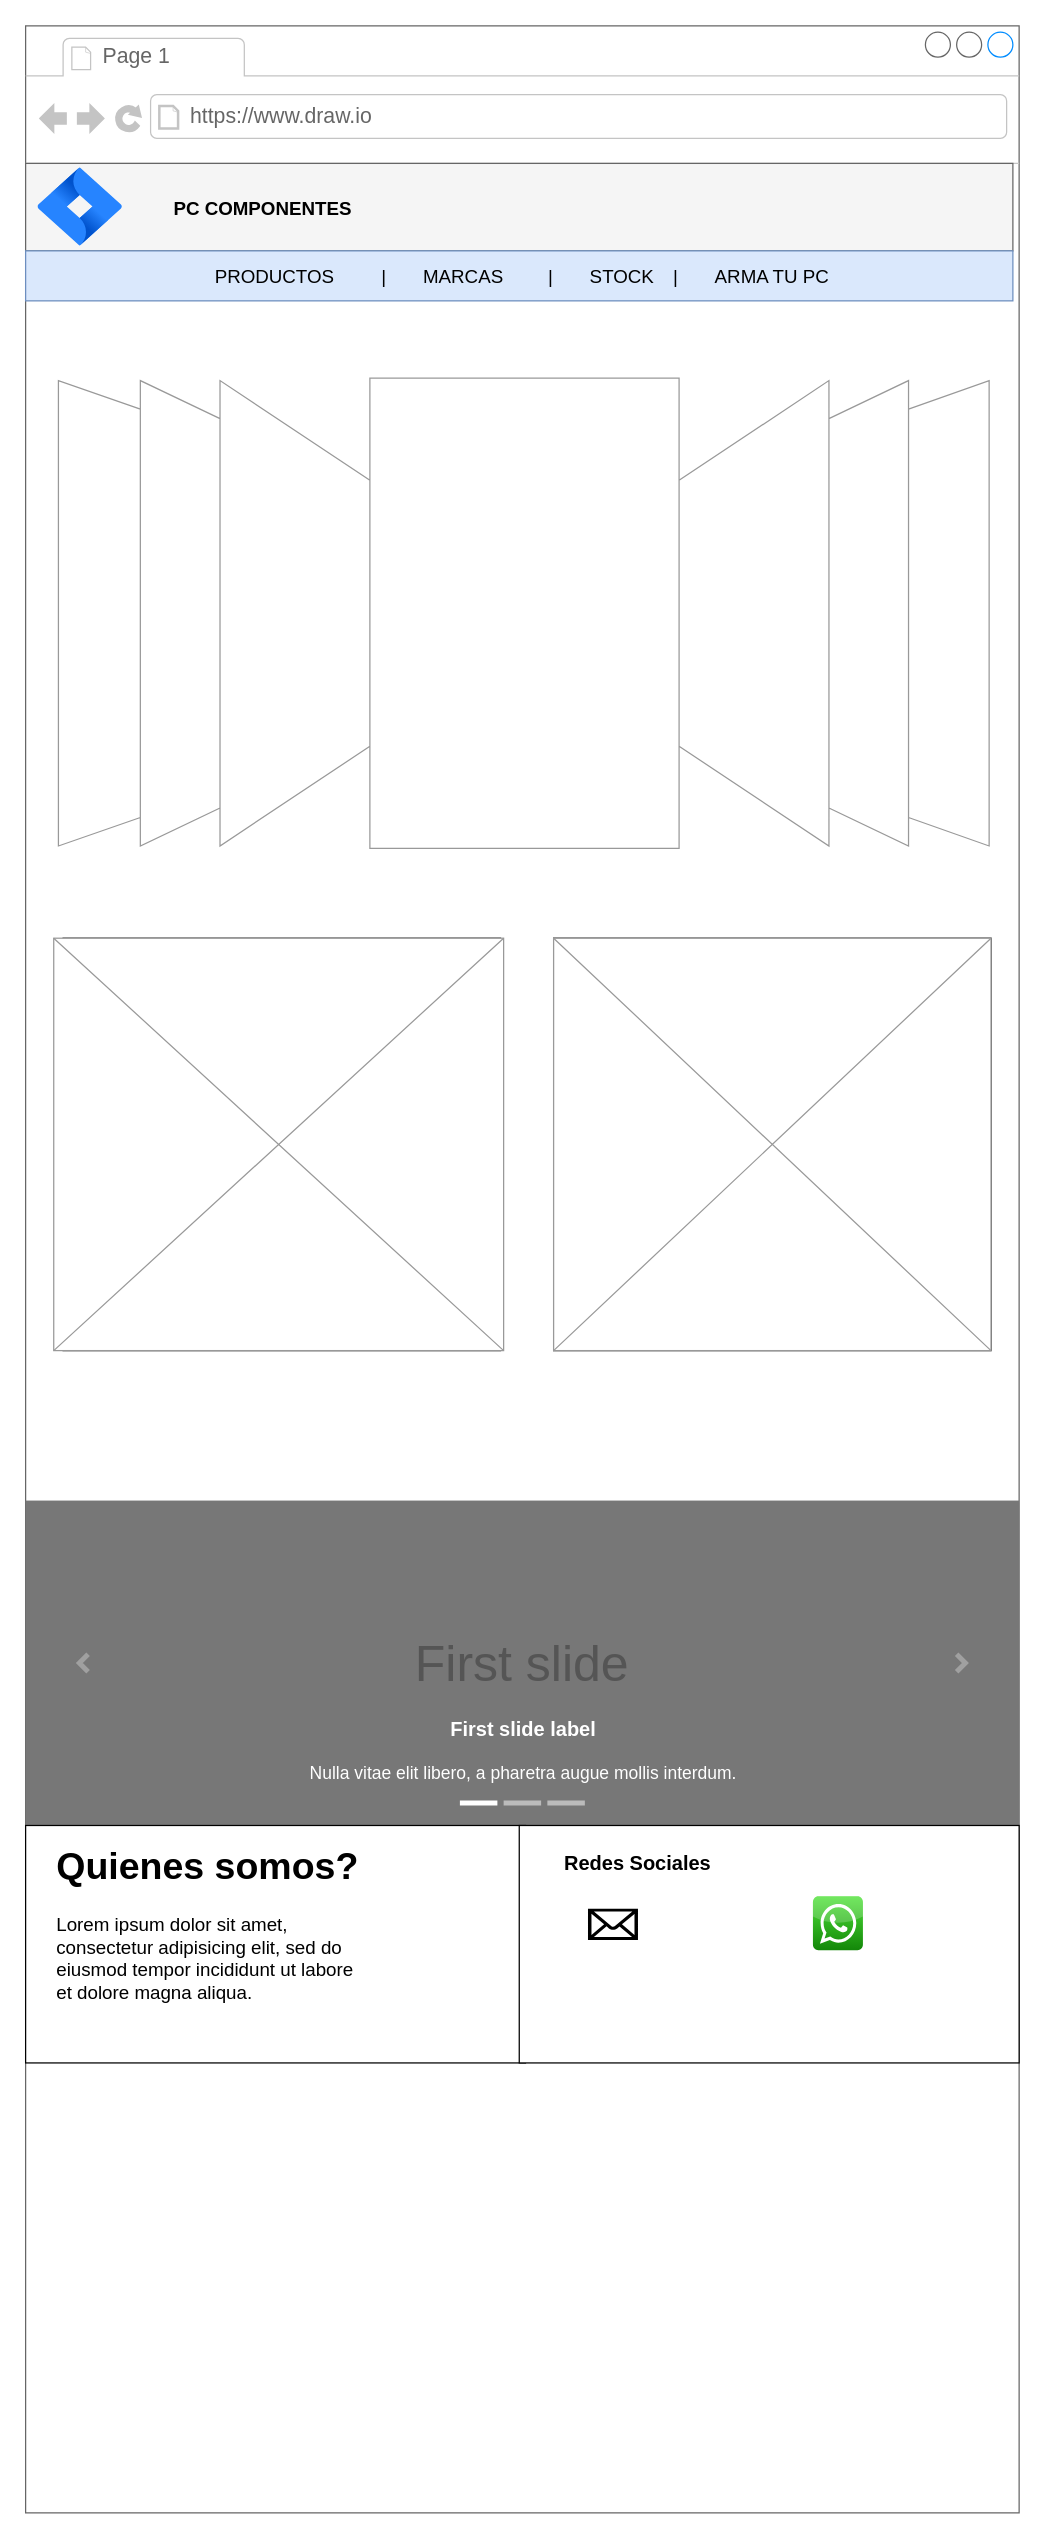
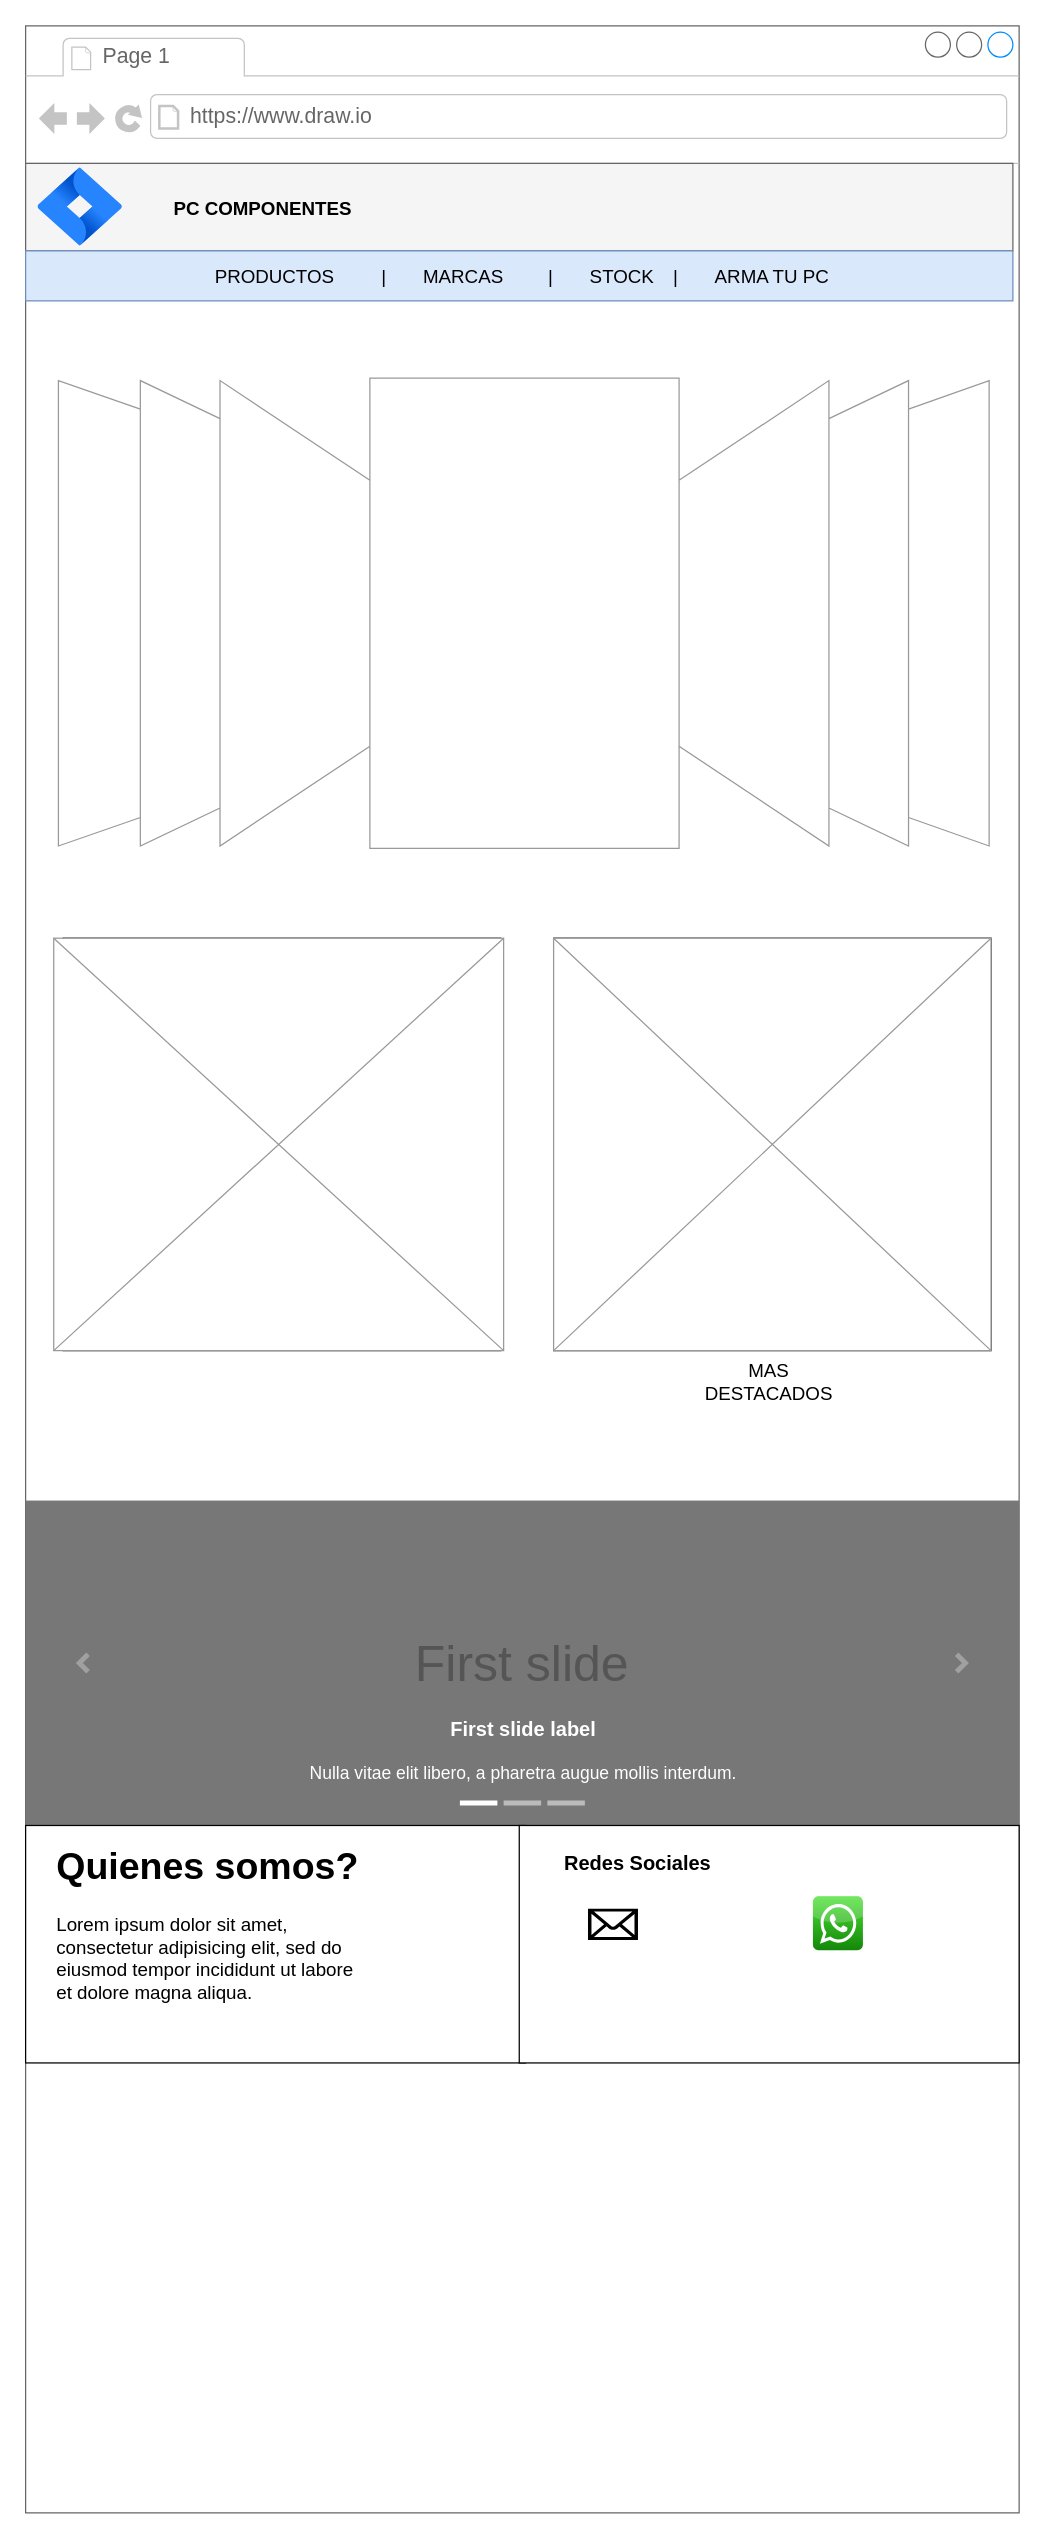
node "MAS DESTACADOS": added
